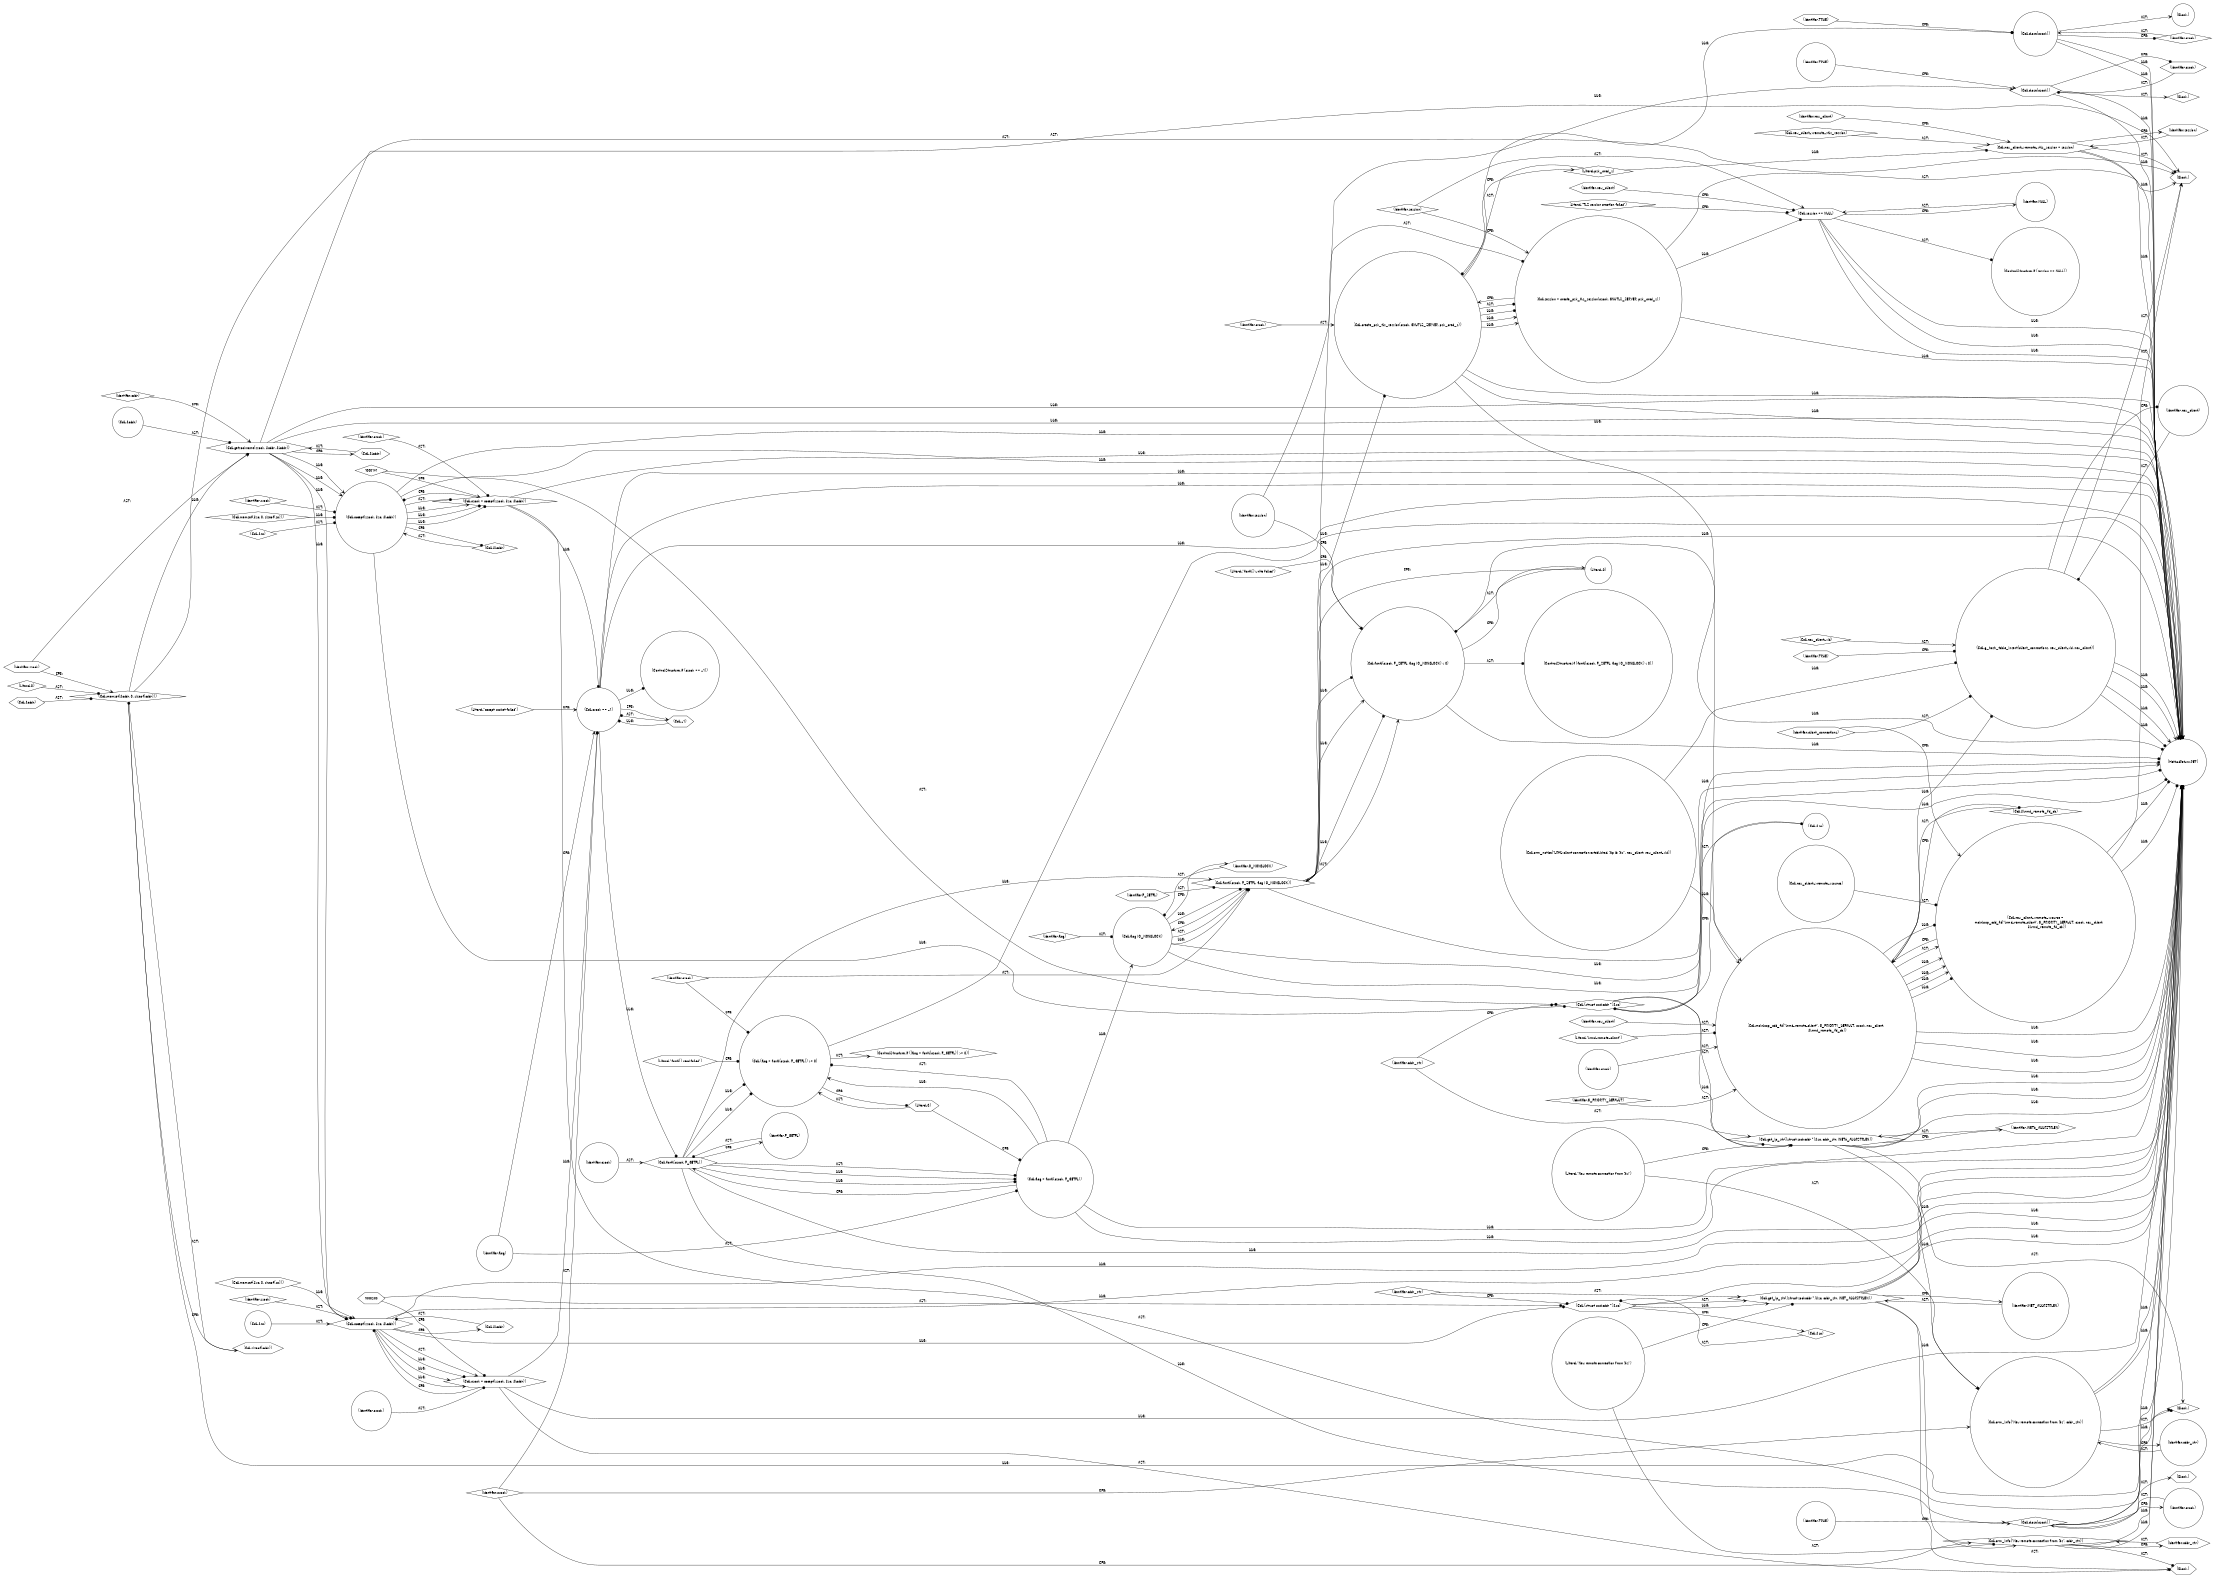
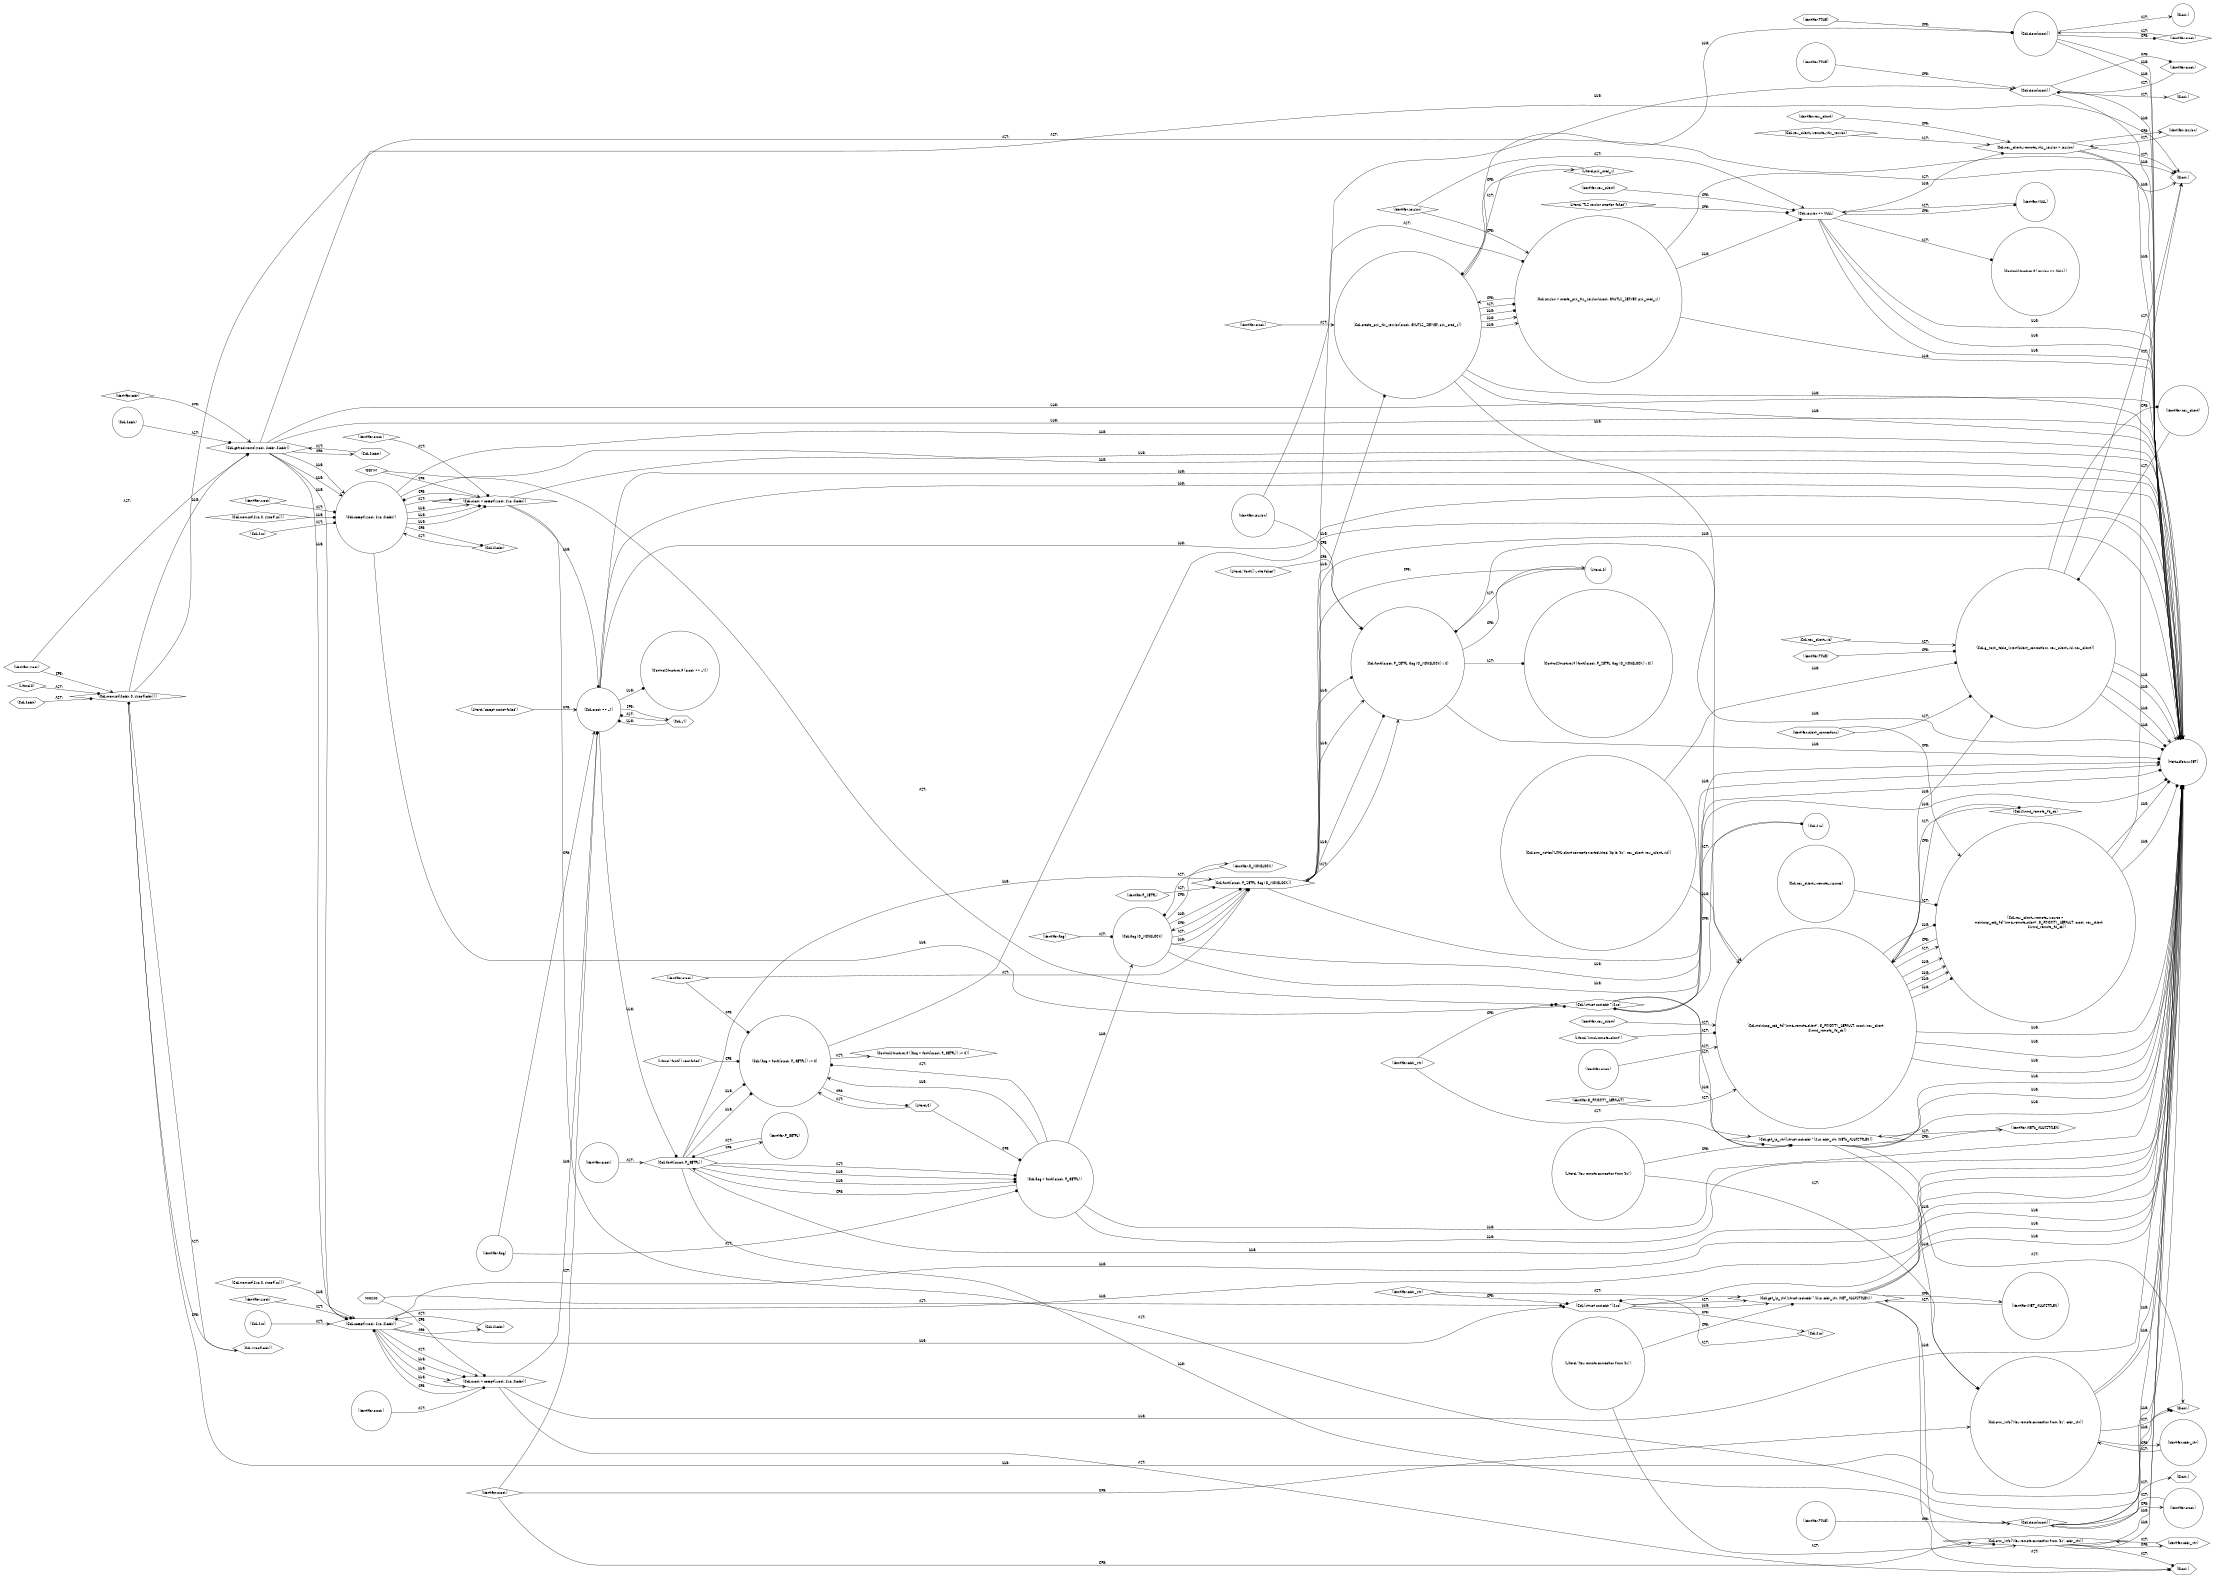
edge "(Literal,psk_cred_s)" -> "(Call,new_client->remote->tls_session = session)": now "(Call,session == NULL)" -> "(Call,new_client->remote->tls_session = session)"
edge "(Call,session == NULL)" -> "(Identifier,NULL)": arrowhead vee -> dot
